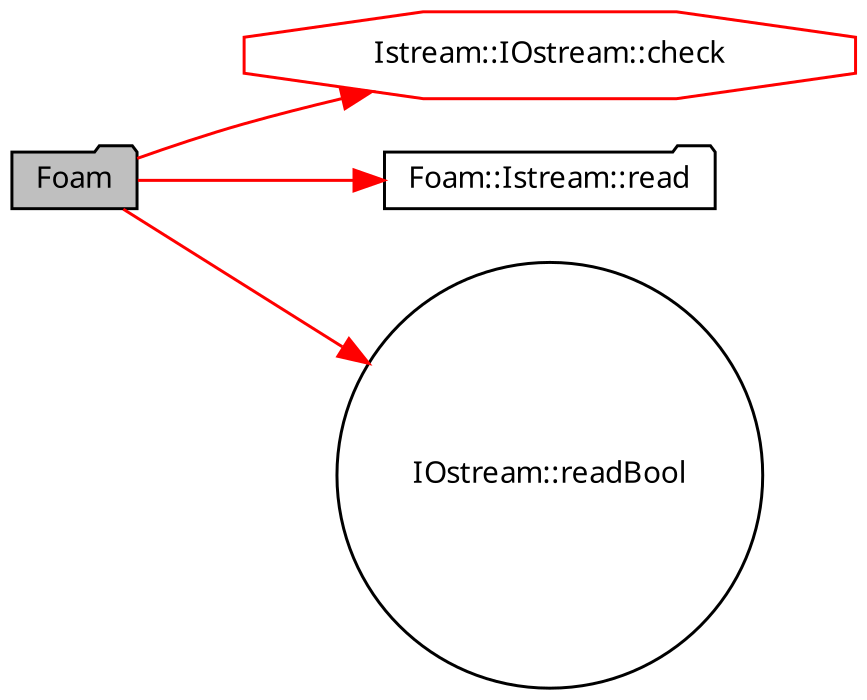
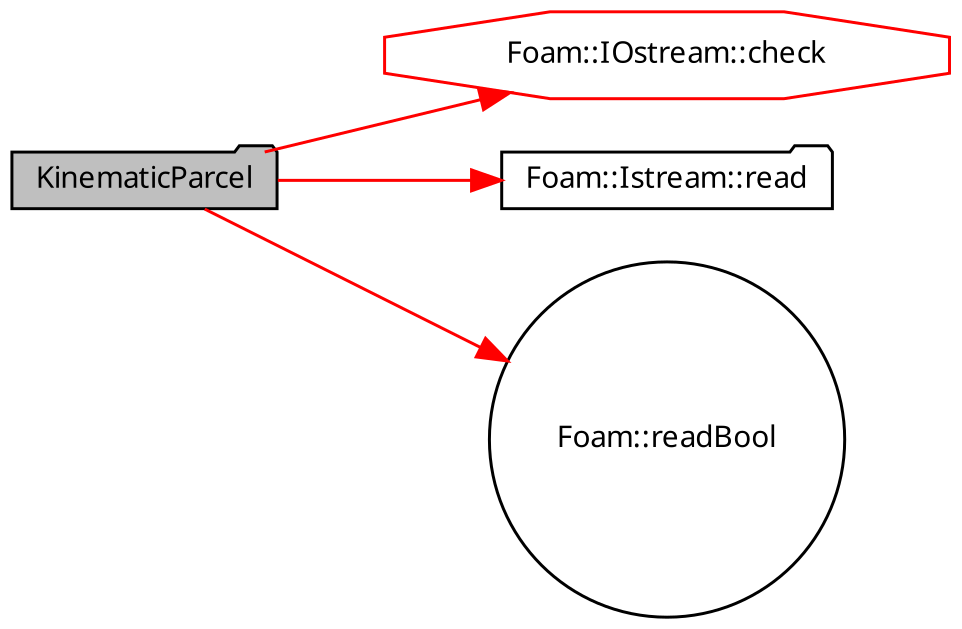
node "Istream::IOstream::check": label "Istream::IOstream::check" -> "Foam::IOstream::check"
node "Foam": label "Foam" -> "KinematicParcel"
node "IOstream::readBool": label "IOstream::readBool" -> "Foam::readBool"
